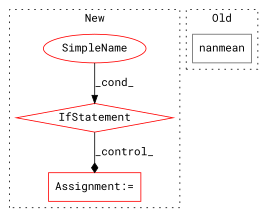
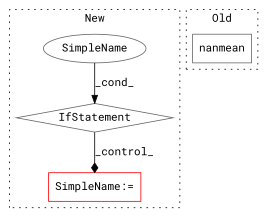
node "SimpleName": color red -> gray40
node "IfStatement": color red -> gray40
node "Assignment:=": label "Assignment:=" -> "SimpleName:="
